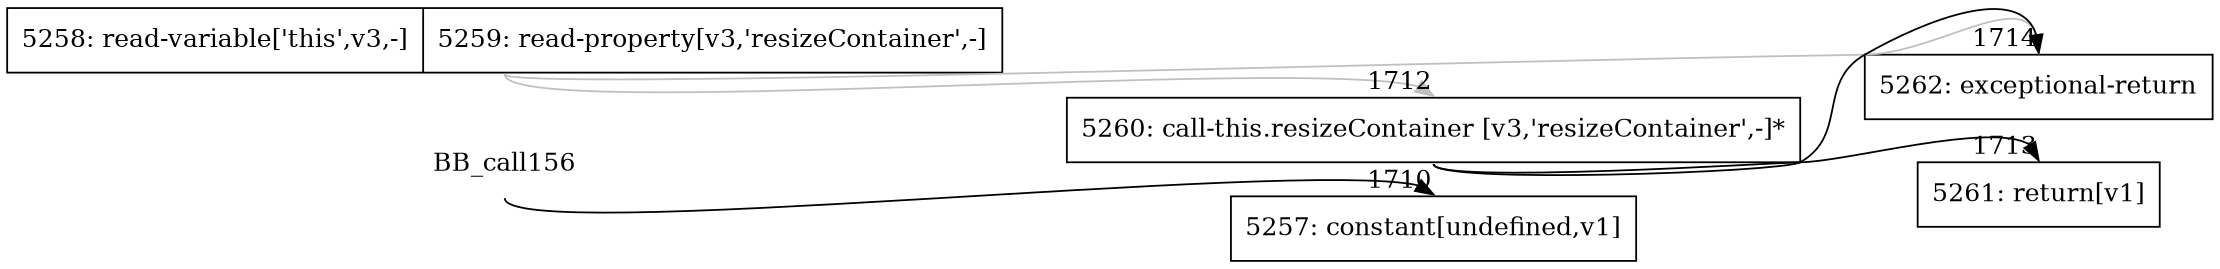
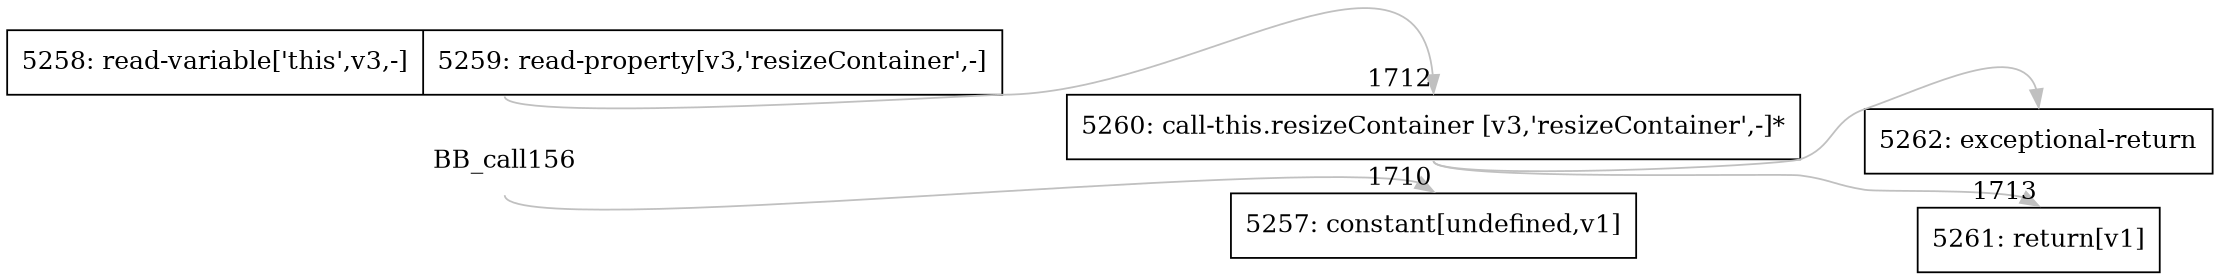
edge "5258: read-variable['this',v3,-]" -> "5262: exceptional-return": removed
edge "5260: call-this.resizeContainer [v3,'resizeContainer',-]*" -> "5262: exceptional-return": color black -> gray
edge "5260: call-this.resizeContainer [v3,'resizeContainer',-]*" -> "5261: return[v1]": color black -> gray
edge "BB_call156" -> "5257: constant[undefined,v1]": color black -> gray
